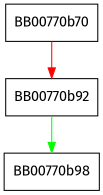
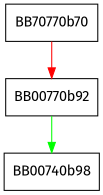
node "BB00770b70": label "BB00770b70" -> "BB70770b70"
node "BB00770b98": label "BB00770b98" -> "BB00740b98"
